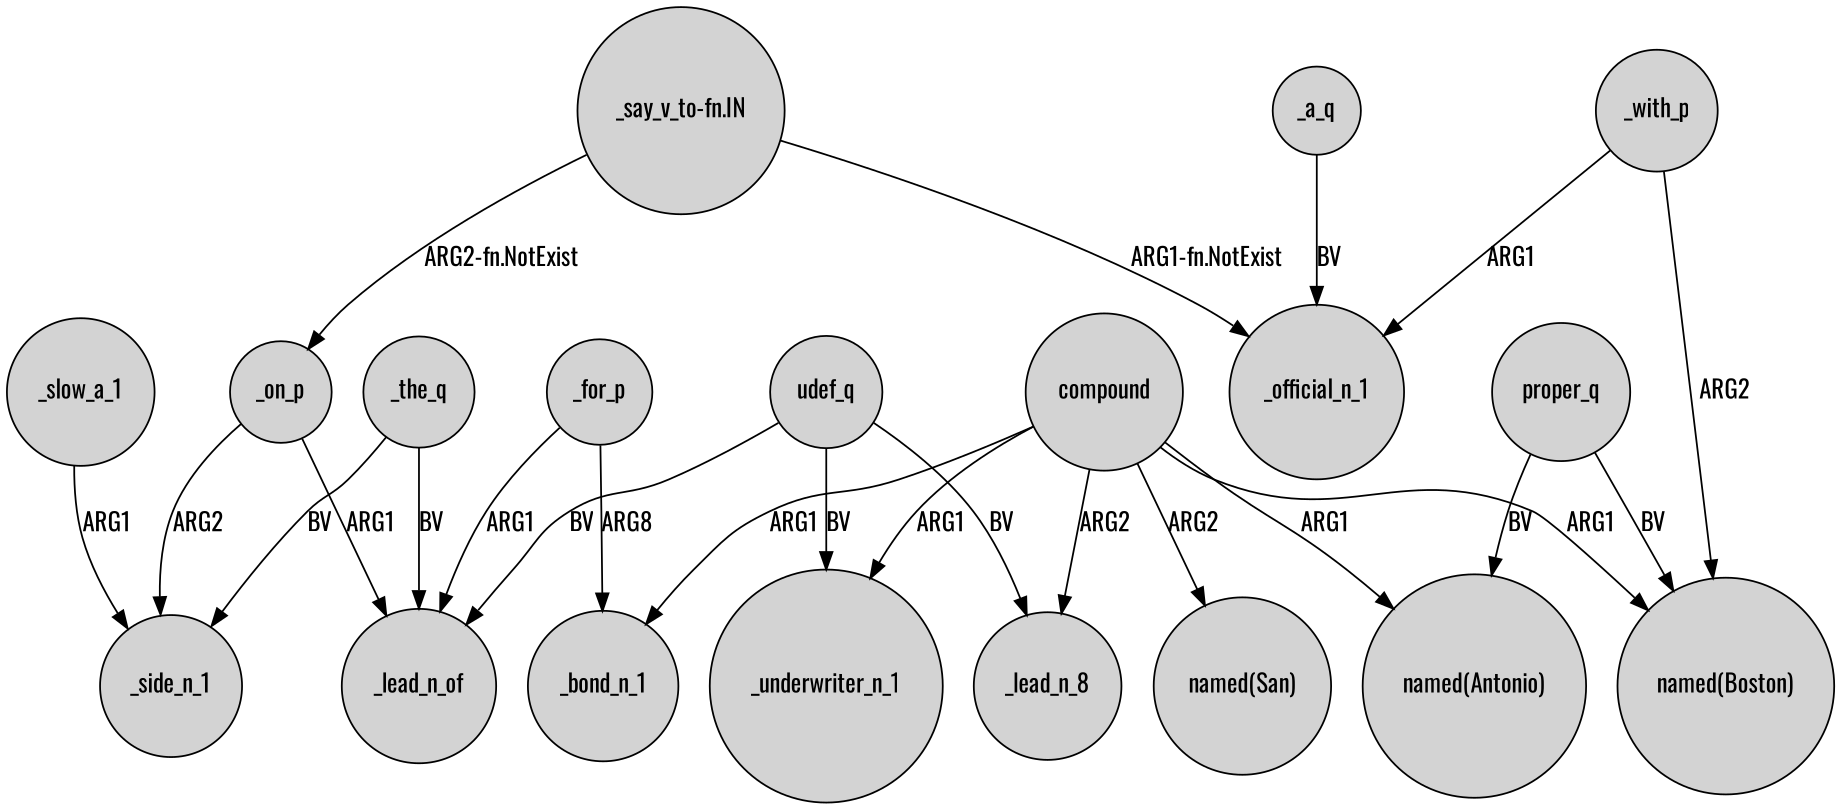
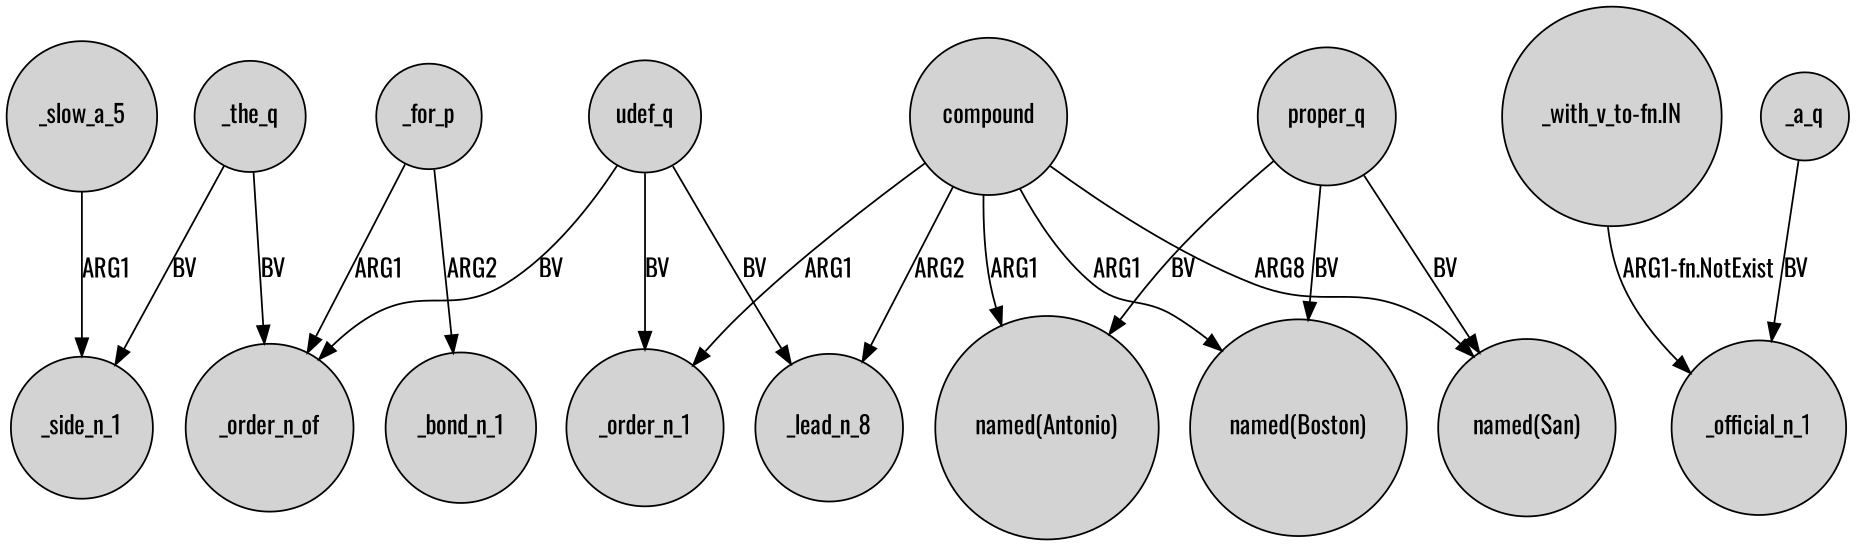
node "_say_v_to-fn.IN": label "_say_v_to-fn.IN" -> "_with_v_to-fn.IN"
node "_with_p": removed
edge "proper_q" -> "named(San)": added, label "BV"
node "_slow_a_1": label "_slow_a_1" -> "_slow_a_5"
node "_on_p": removed
edge "compound" -> "_bond_n_1": removed, label "ARG1"
edge "_for_p" -> "_bond_n_1": label "ARG8" -> "ARG2"
edge "compound" -> "named(San)": label "ARG2" -> "ARG8"
node "_lead_n_of": label "_lead_n_of" -> "_order_n_of"
node "_underwriter_n_1": label "_underwriter_n_1" -> "_order_n_1"
